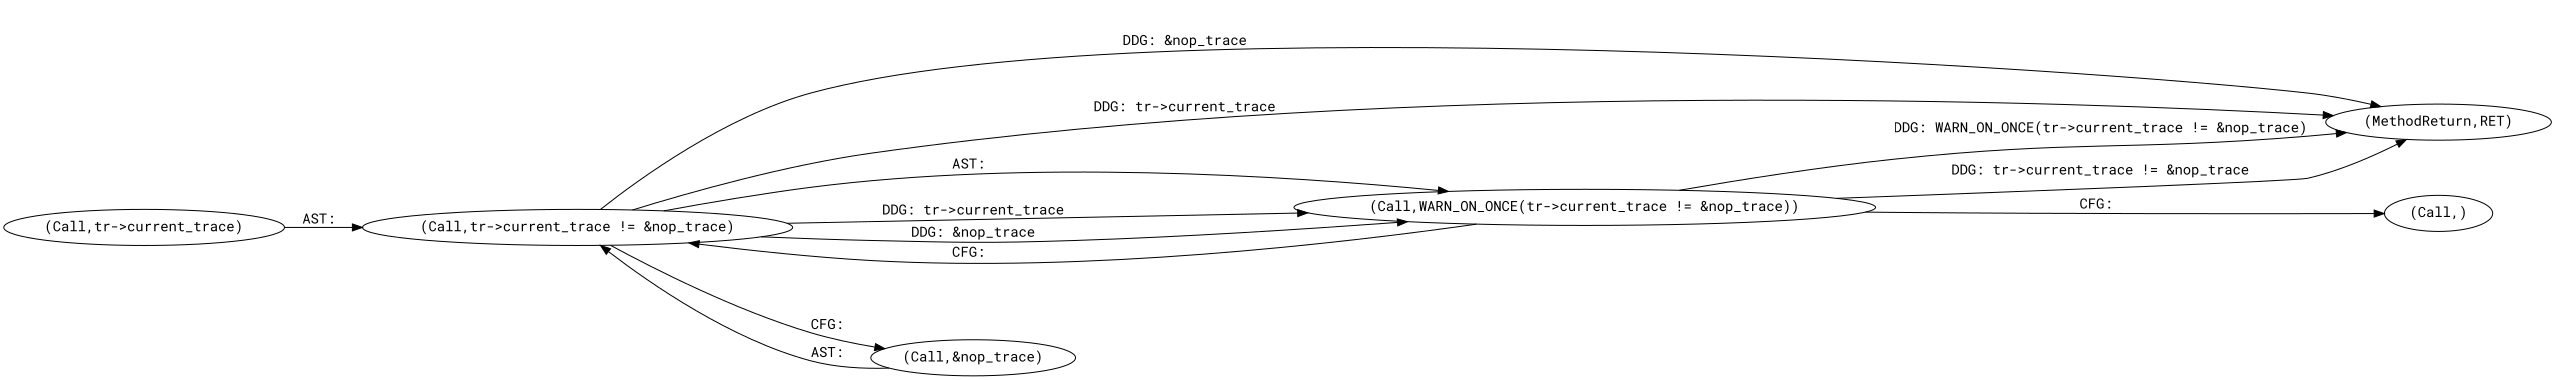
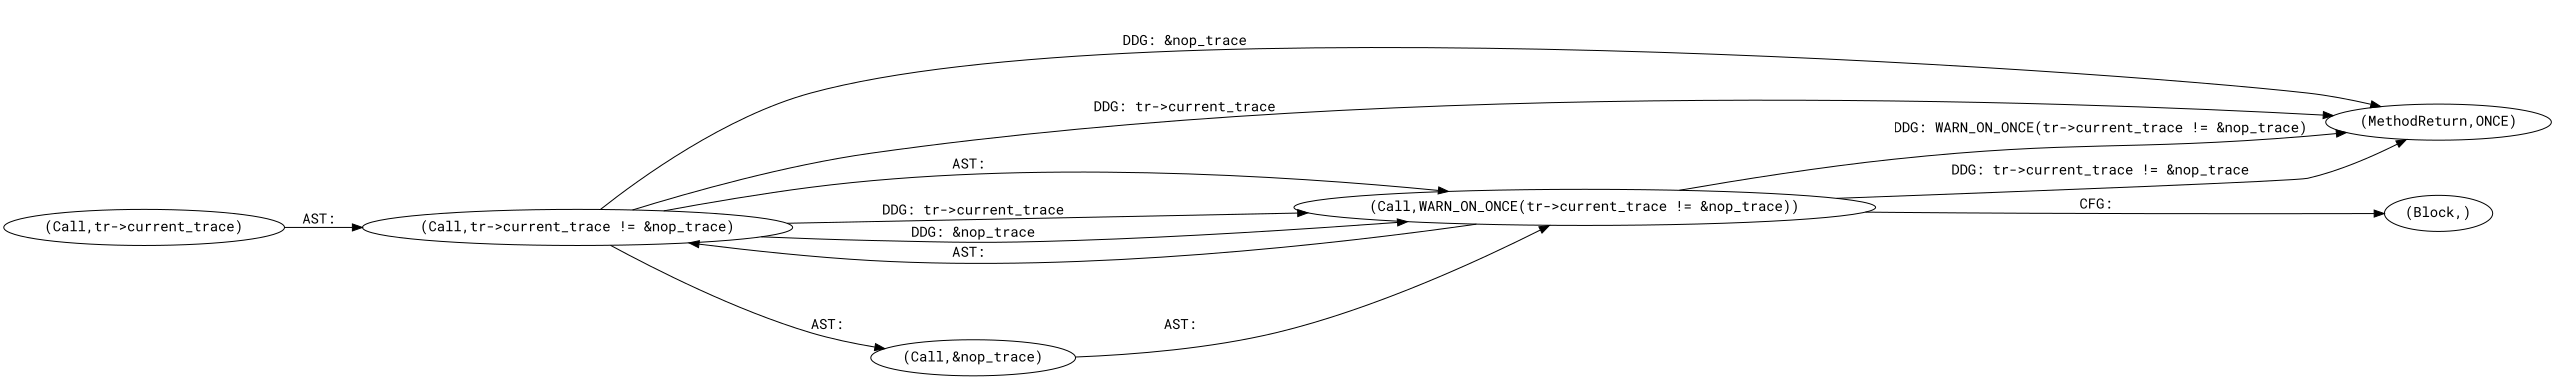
node "(MethodReturn,RET)": label "(MethodReturn,RET)" -> "(MethodReturn,ONCE)"
node "(Call,)": label "(Call,)" -> "(Block,)"
edge "(Call,WARN_ON_ONCE(tr->current_trace != &nop_trace))" -> "(Call,tr->current_trace != &nop_trace)": label "CFG: " -> "AST: "
edge "(Call,tr->current_trace != &nop_trace)" -> "(Call,&nop_trace)": label "CFG: " -> "AST: "
edge "(Call,&nop_trace)" -> "(Call,tr->current_trace != &nop_trace)": now "(Call,&nop_trace)" -> "(Call,WARN_ON_ONCE(tr->current_trace != &nop_trace))"
